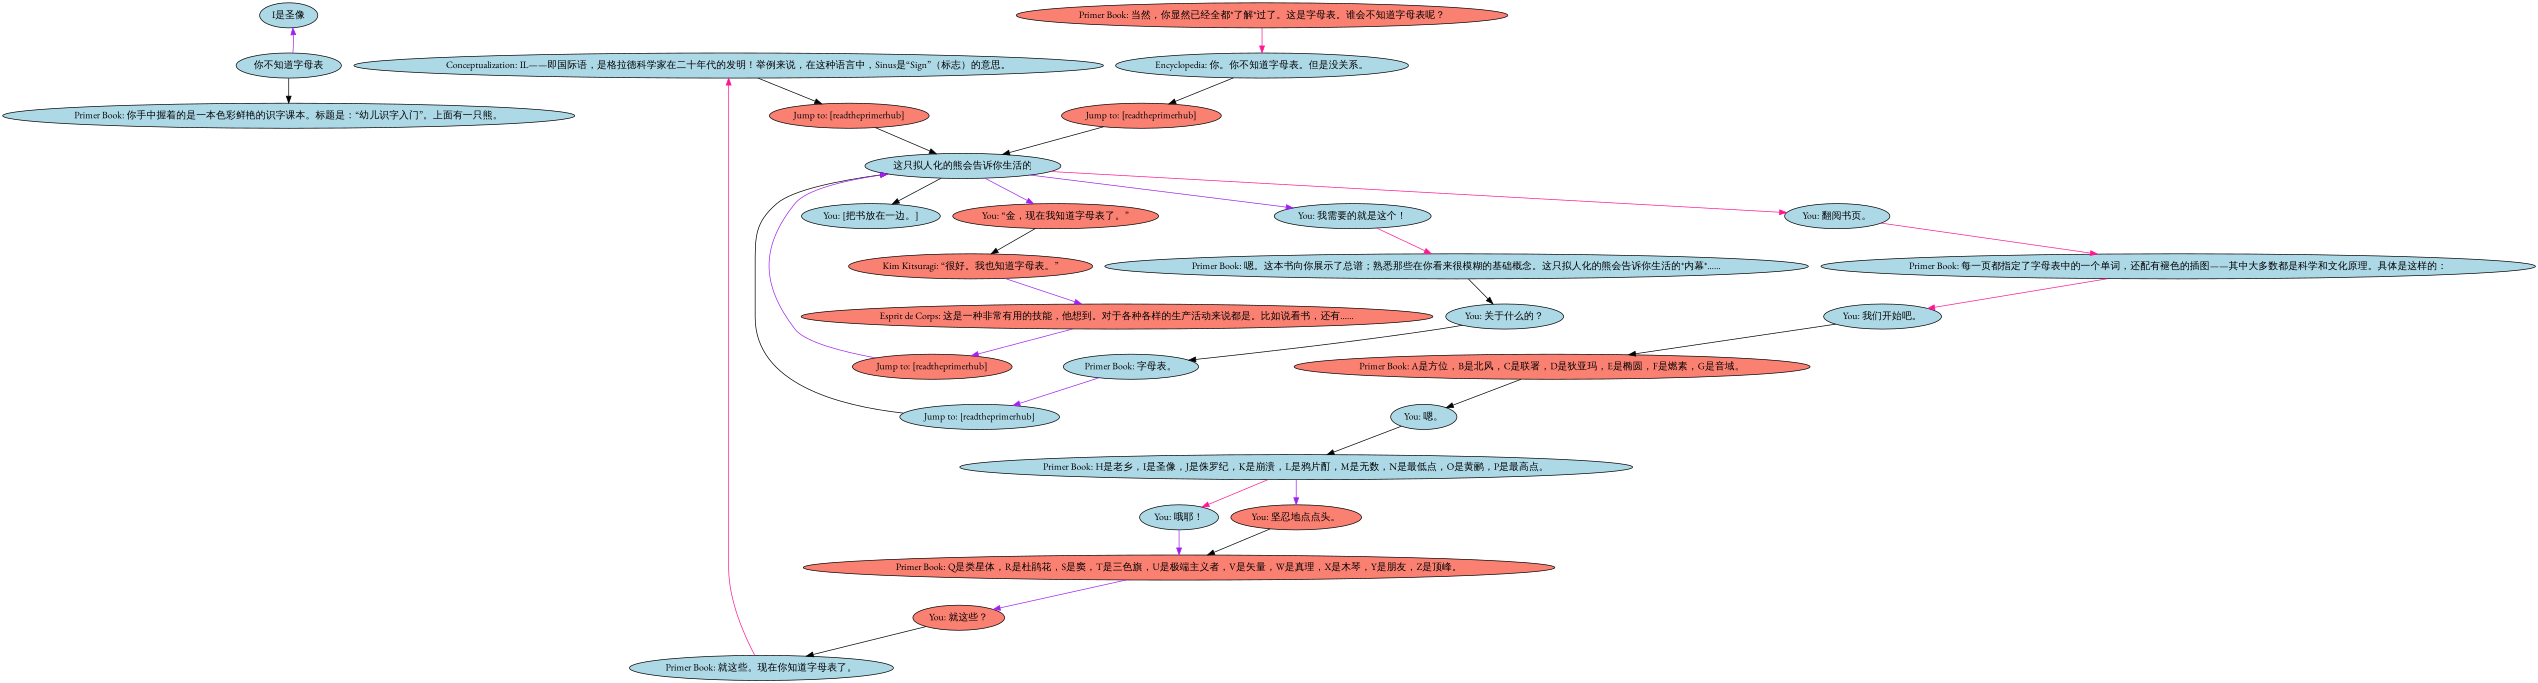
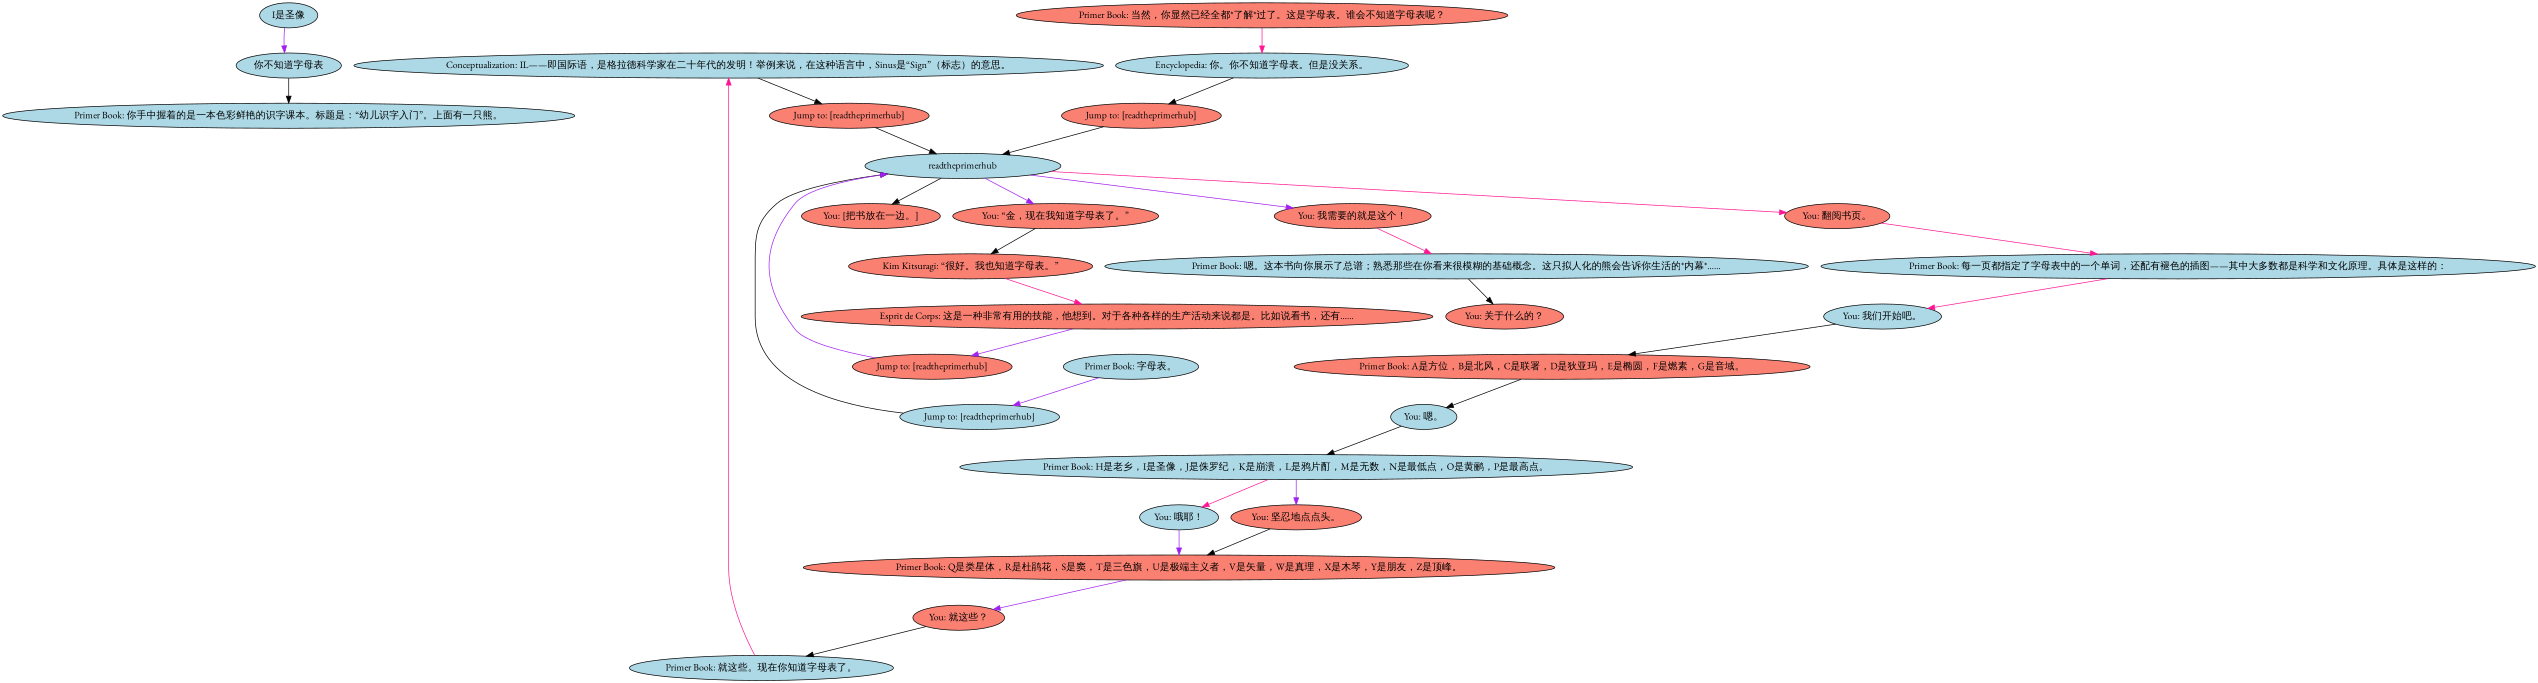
edge "你不知道字母表" -> "I是圣像": reversed
node "这只拟人化的熊会告诉你生活的": label "这只拟人化的熊会告诉你生活的" -> "readtheprimerhub"
node "You: [把书放在一边。]": fillcolor lightblue -> salmon
node "You: 我需要的就是这个！": fillcolor lightblue -> salmon
node "You: 翻阅书页。": fillcolor lightblue -> salmon
edge "Kim Kitsuragi: “很好。我也知道字母表。”" -> "Esprit de Corps: 这是一种非常有用的技能，他想到。对于各种各样的生产活动来说都是。比如说看书，还有……": color purple -> deeppink
node "You: 关于什么的？": fillcolor lightblue -> salmon
edge "You: 关于什么的？" -> "Primer Book: 字母表。": removed
